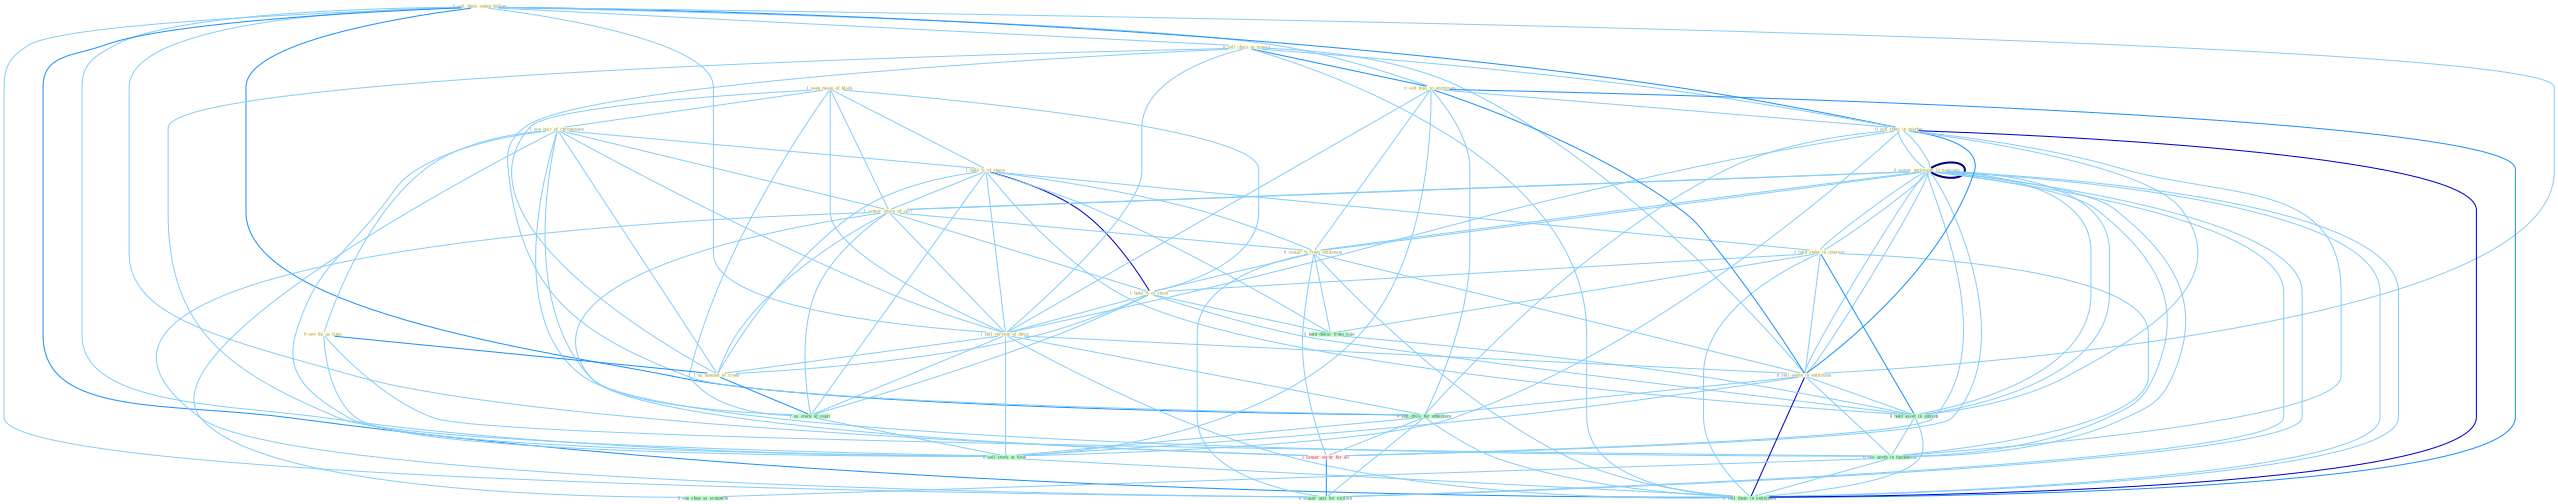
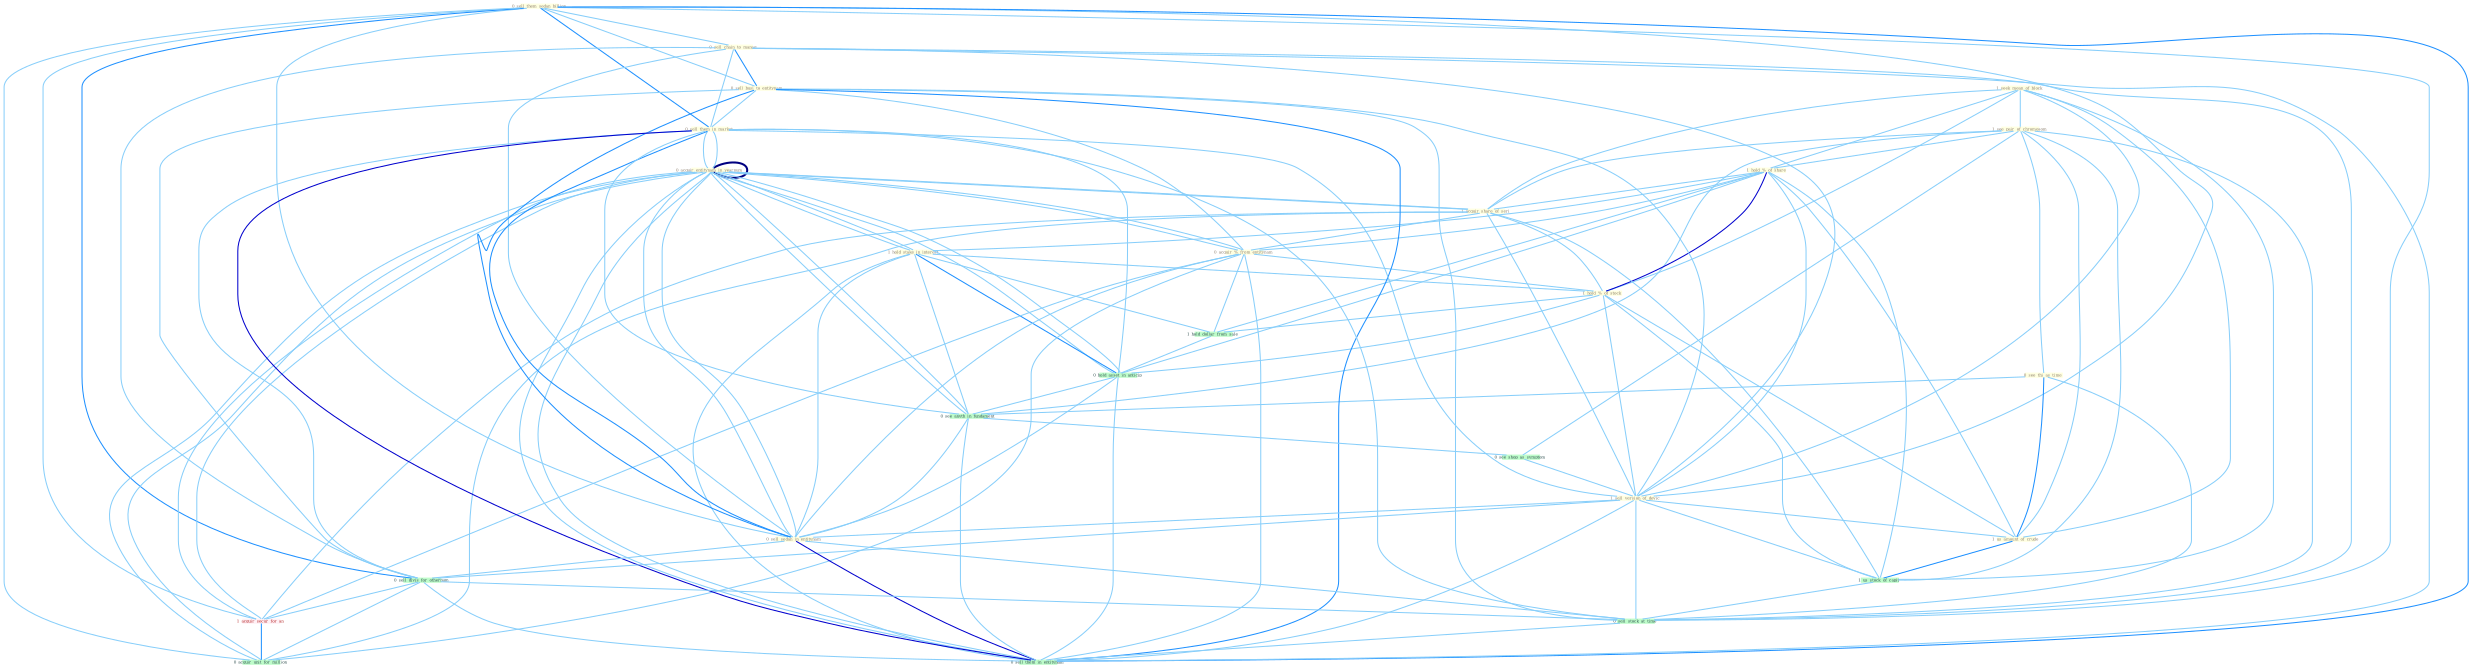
edge "1_see_pair_of_chromosom" -- "1_sell_version_of_devic": now "0_see_shop_as_symptom" -- "1_sell_version_of_devic"
edge "1_acquir_share_of_seri" -- "1_us_amount_of_crude": removed
